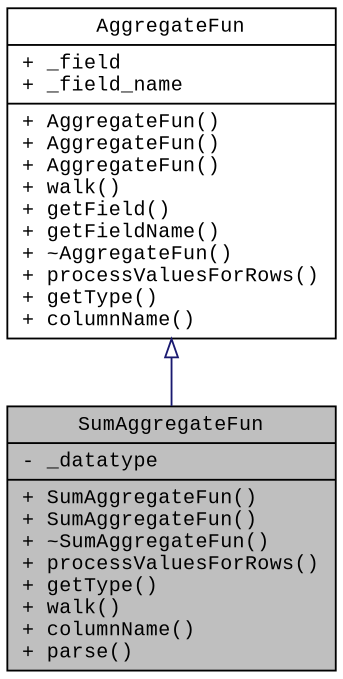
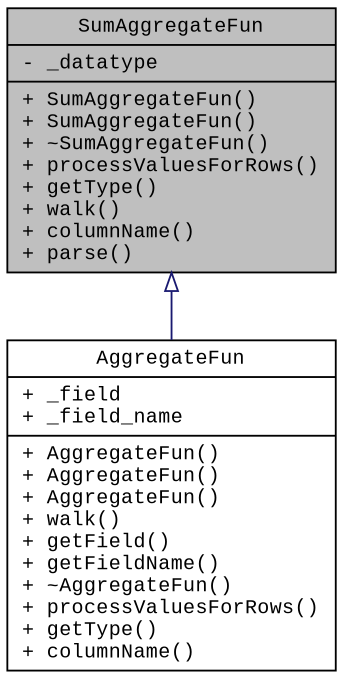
edge "SumAggregateFun" -> "AggregateFun": reversed
